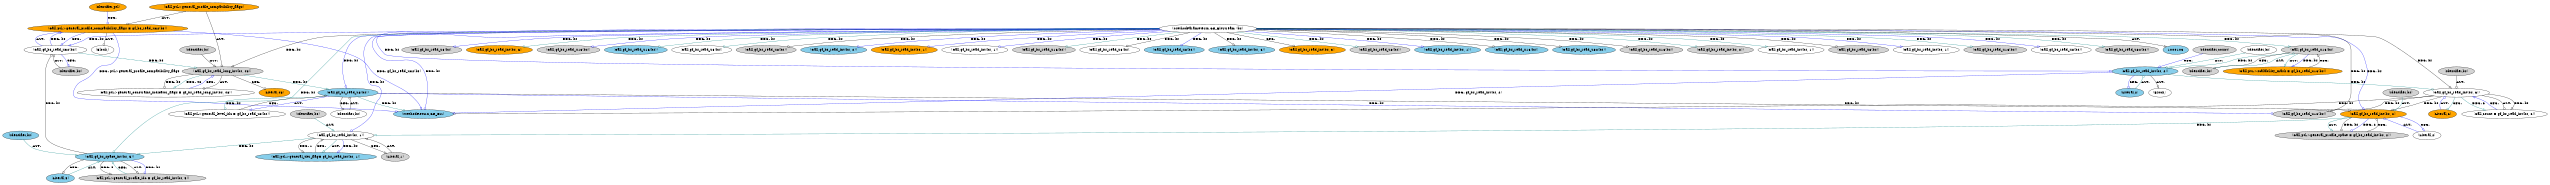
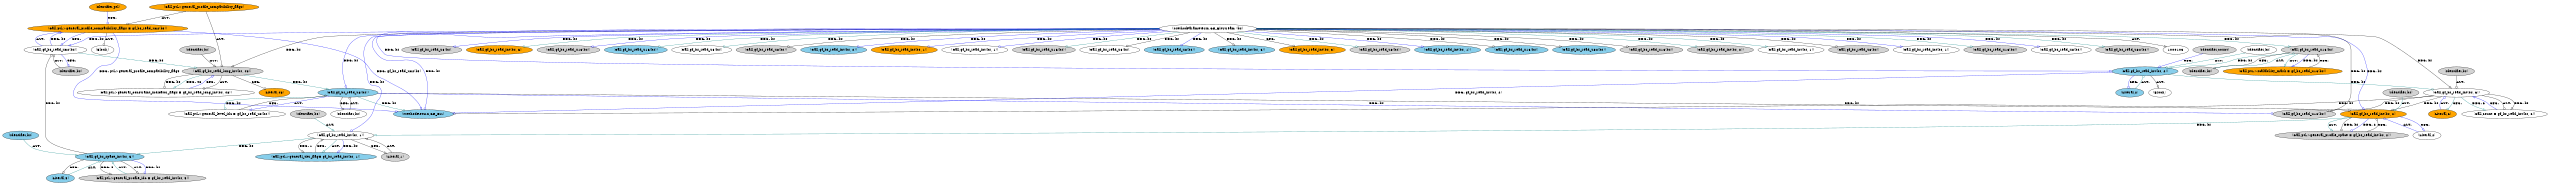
edge "(MethodParameterIn,GF_BitStream *bs)" -> "(Call,gf_bs_space_int(bs, 5))": removed, label "DDG: bs"
node "1000103": fillcolor skyblue -> white
edge "(Literal,5)" -> "(Call,gf_bs_space_int(bs, 5))": arrowhead onormal -> odot
edge "(Call,ptl->general_profile_idc = gf_bs_read_int(bs, 5))" -> "(Call,gf_bs_space_int(bs, 5))": label "CFG: " -> "AST: "
